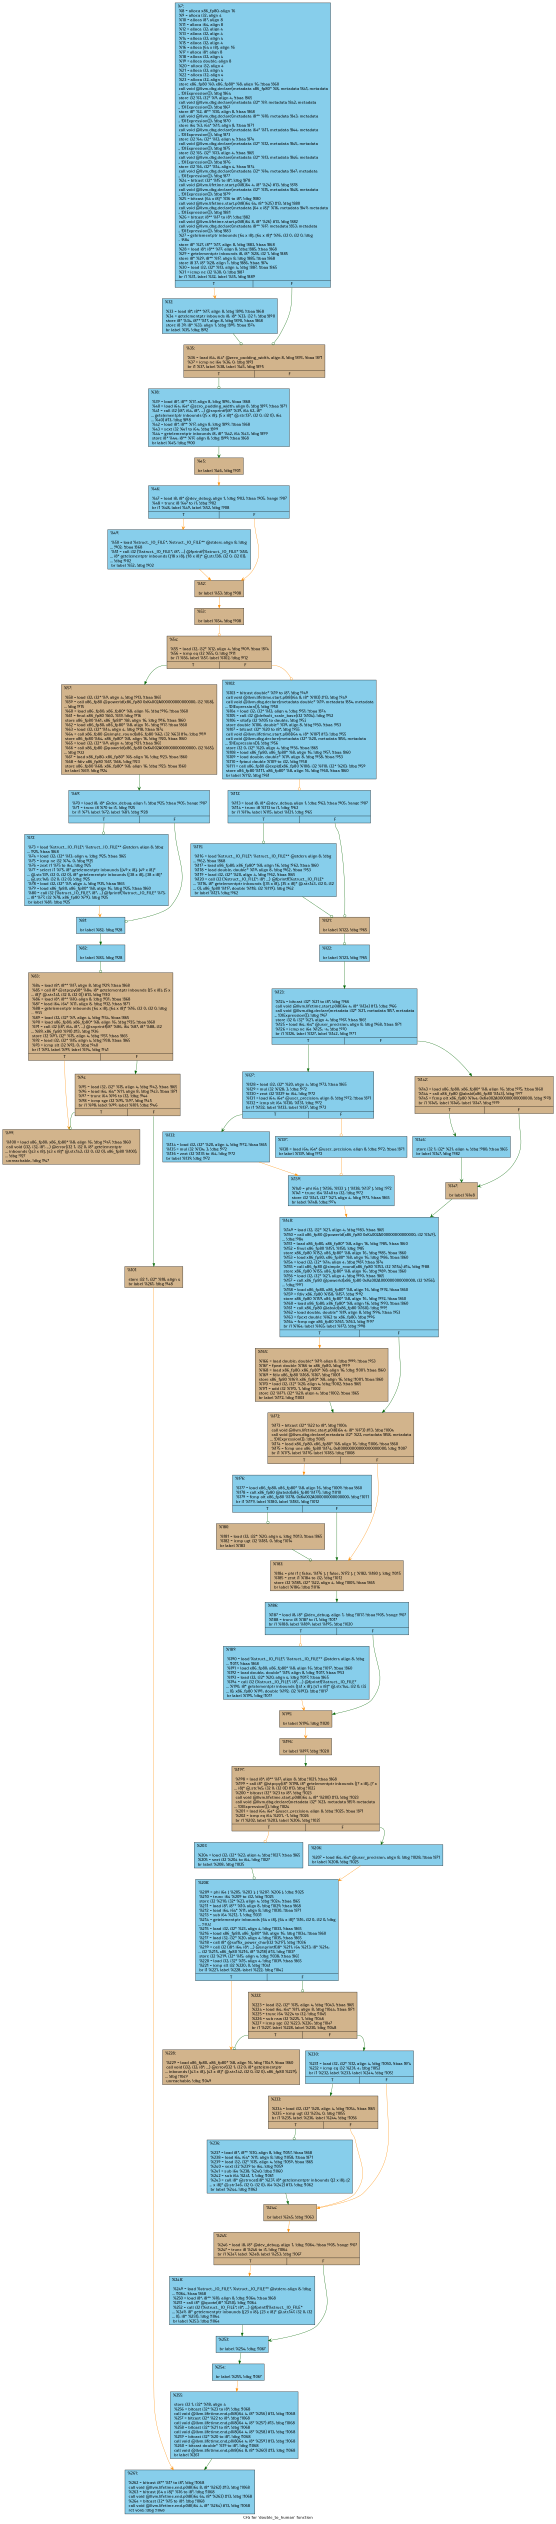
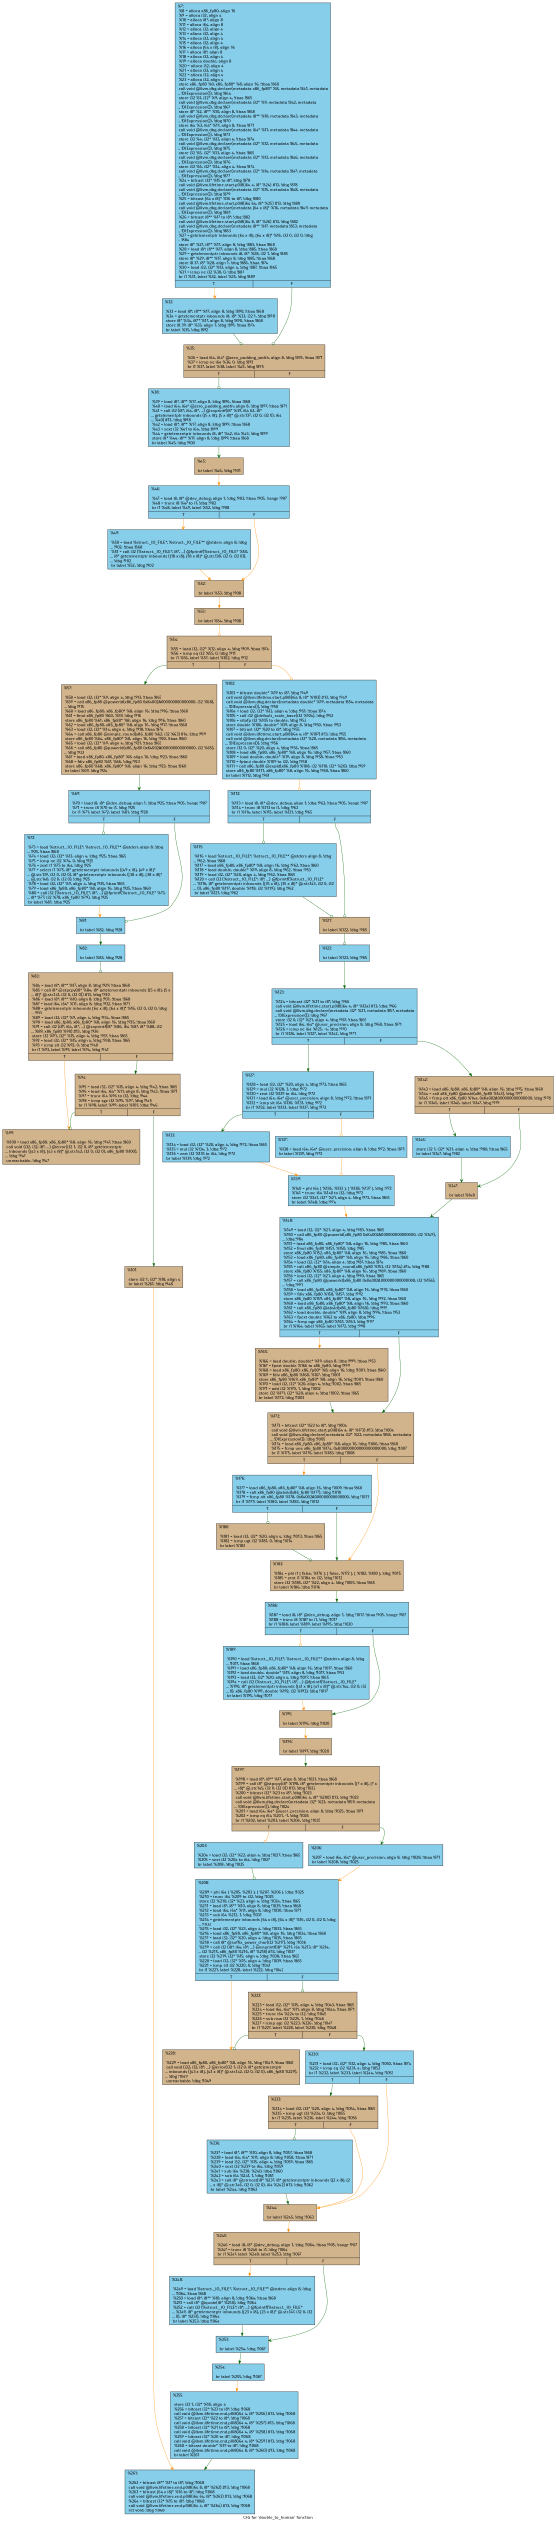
node "%99:": text "... !dbg !927" -> "... !dbg !947"
